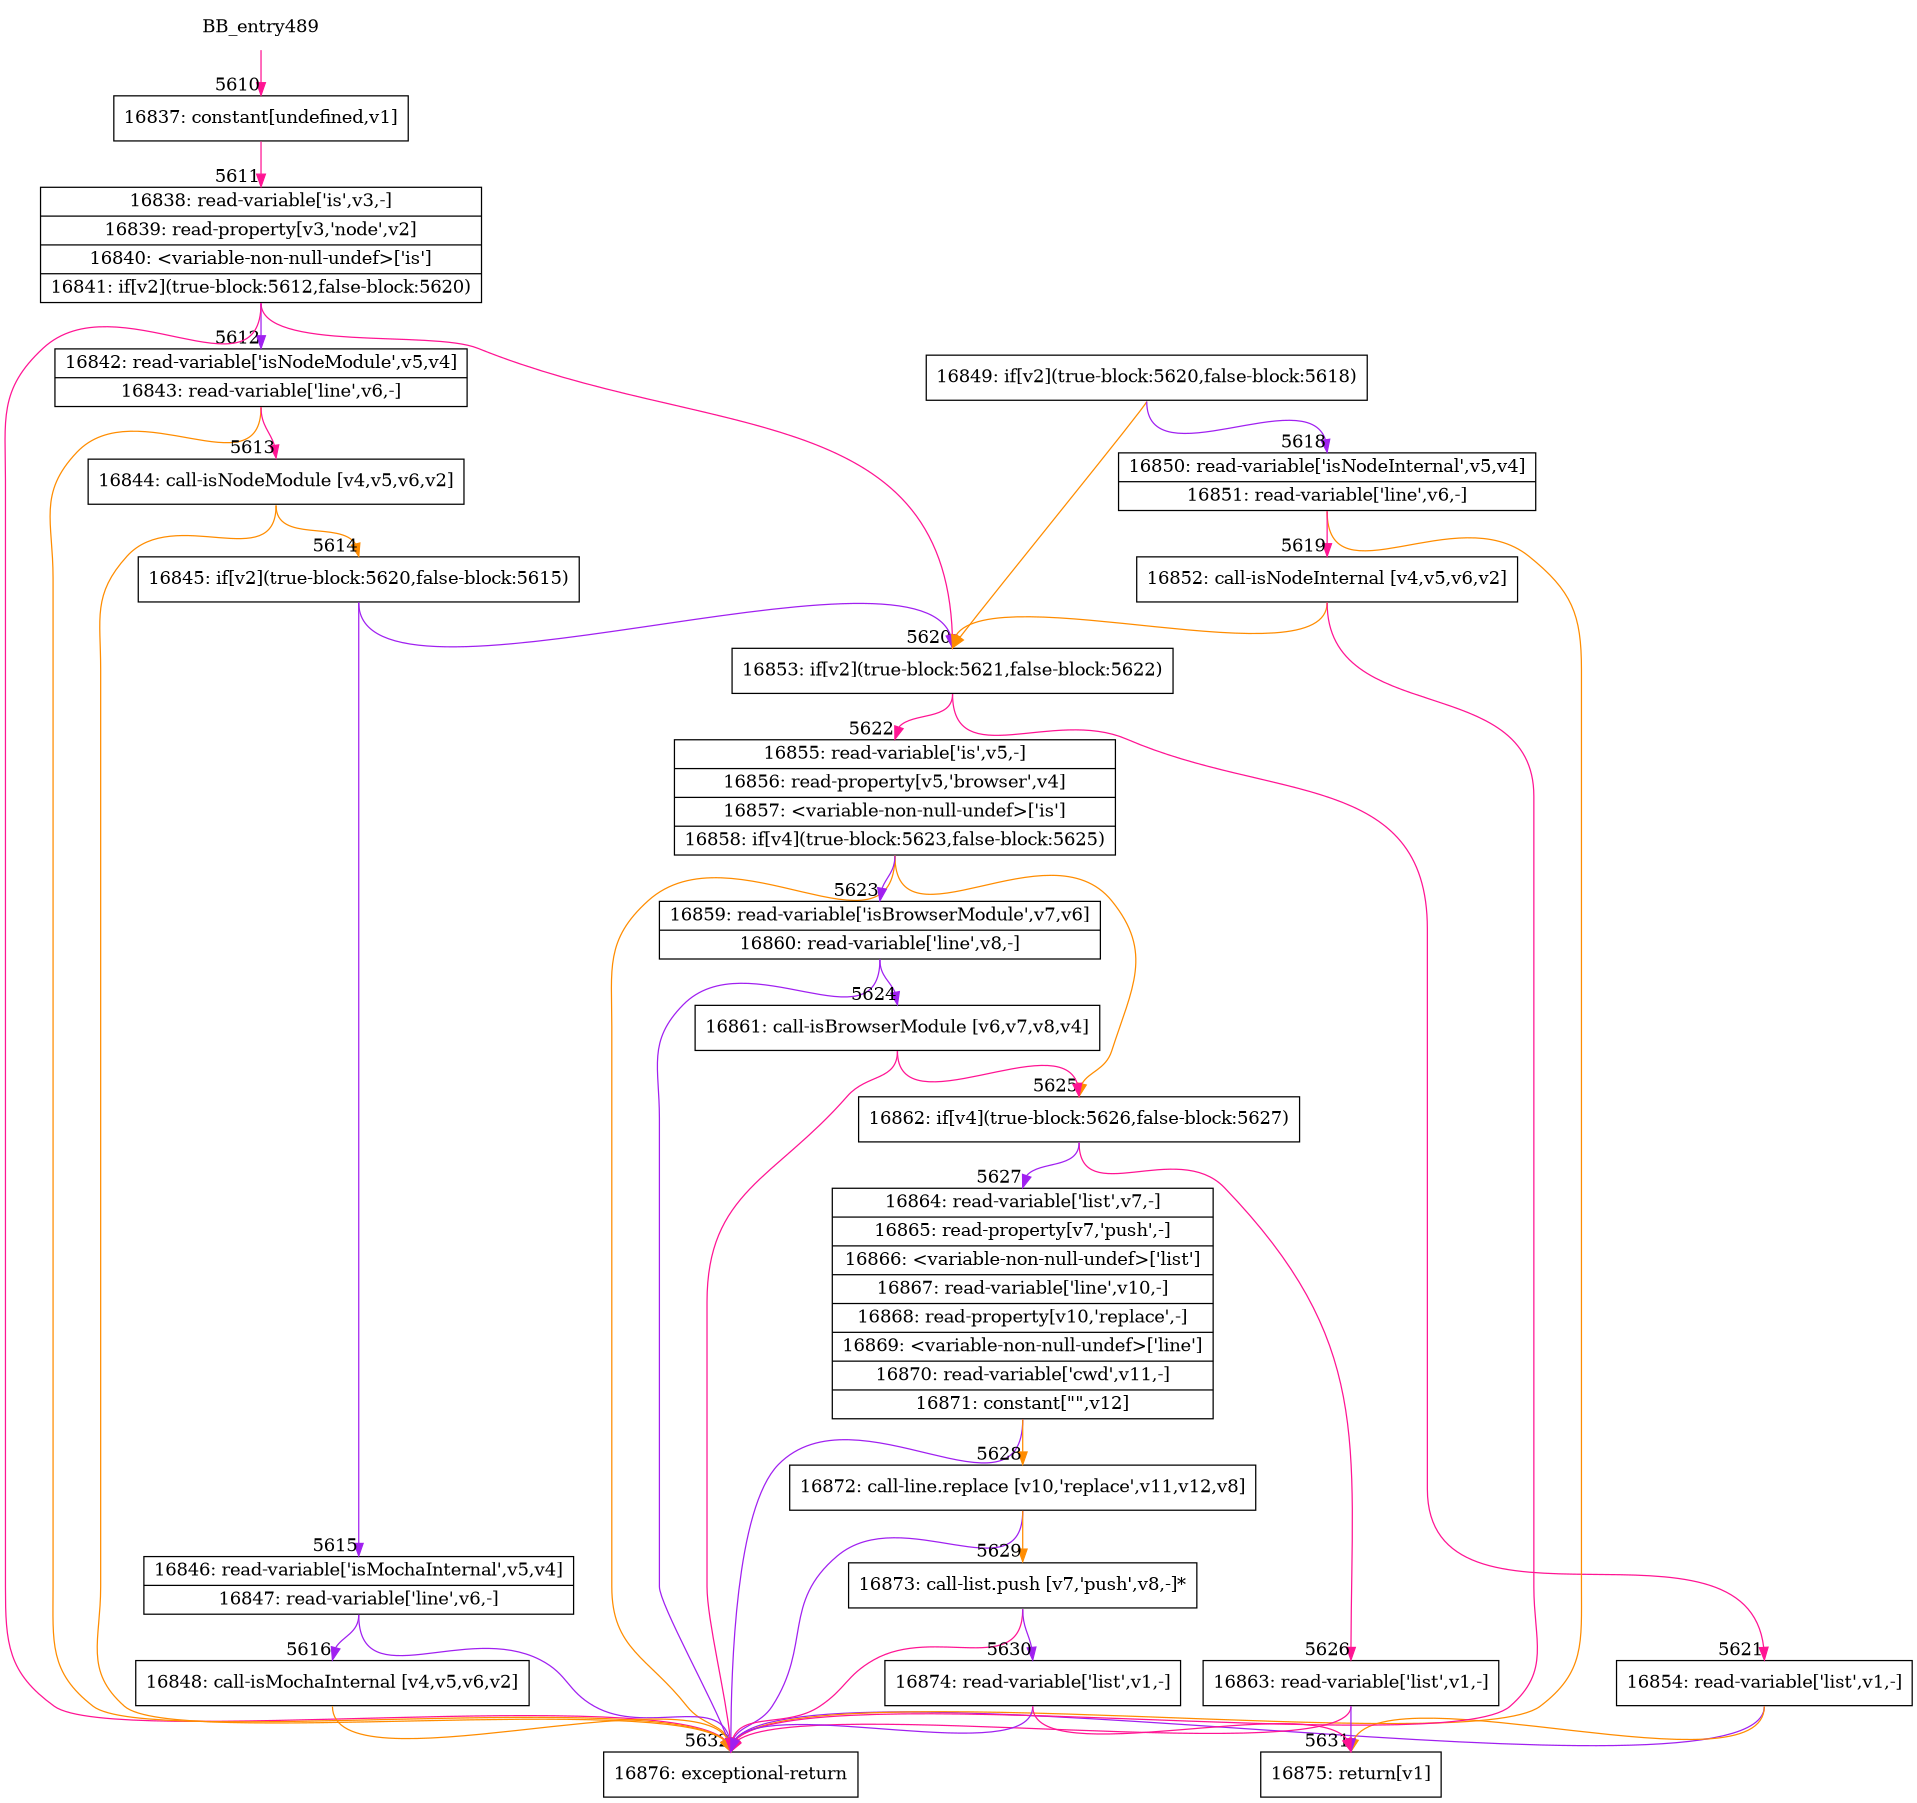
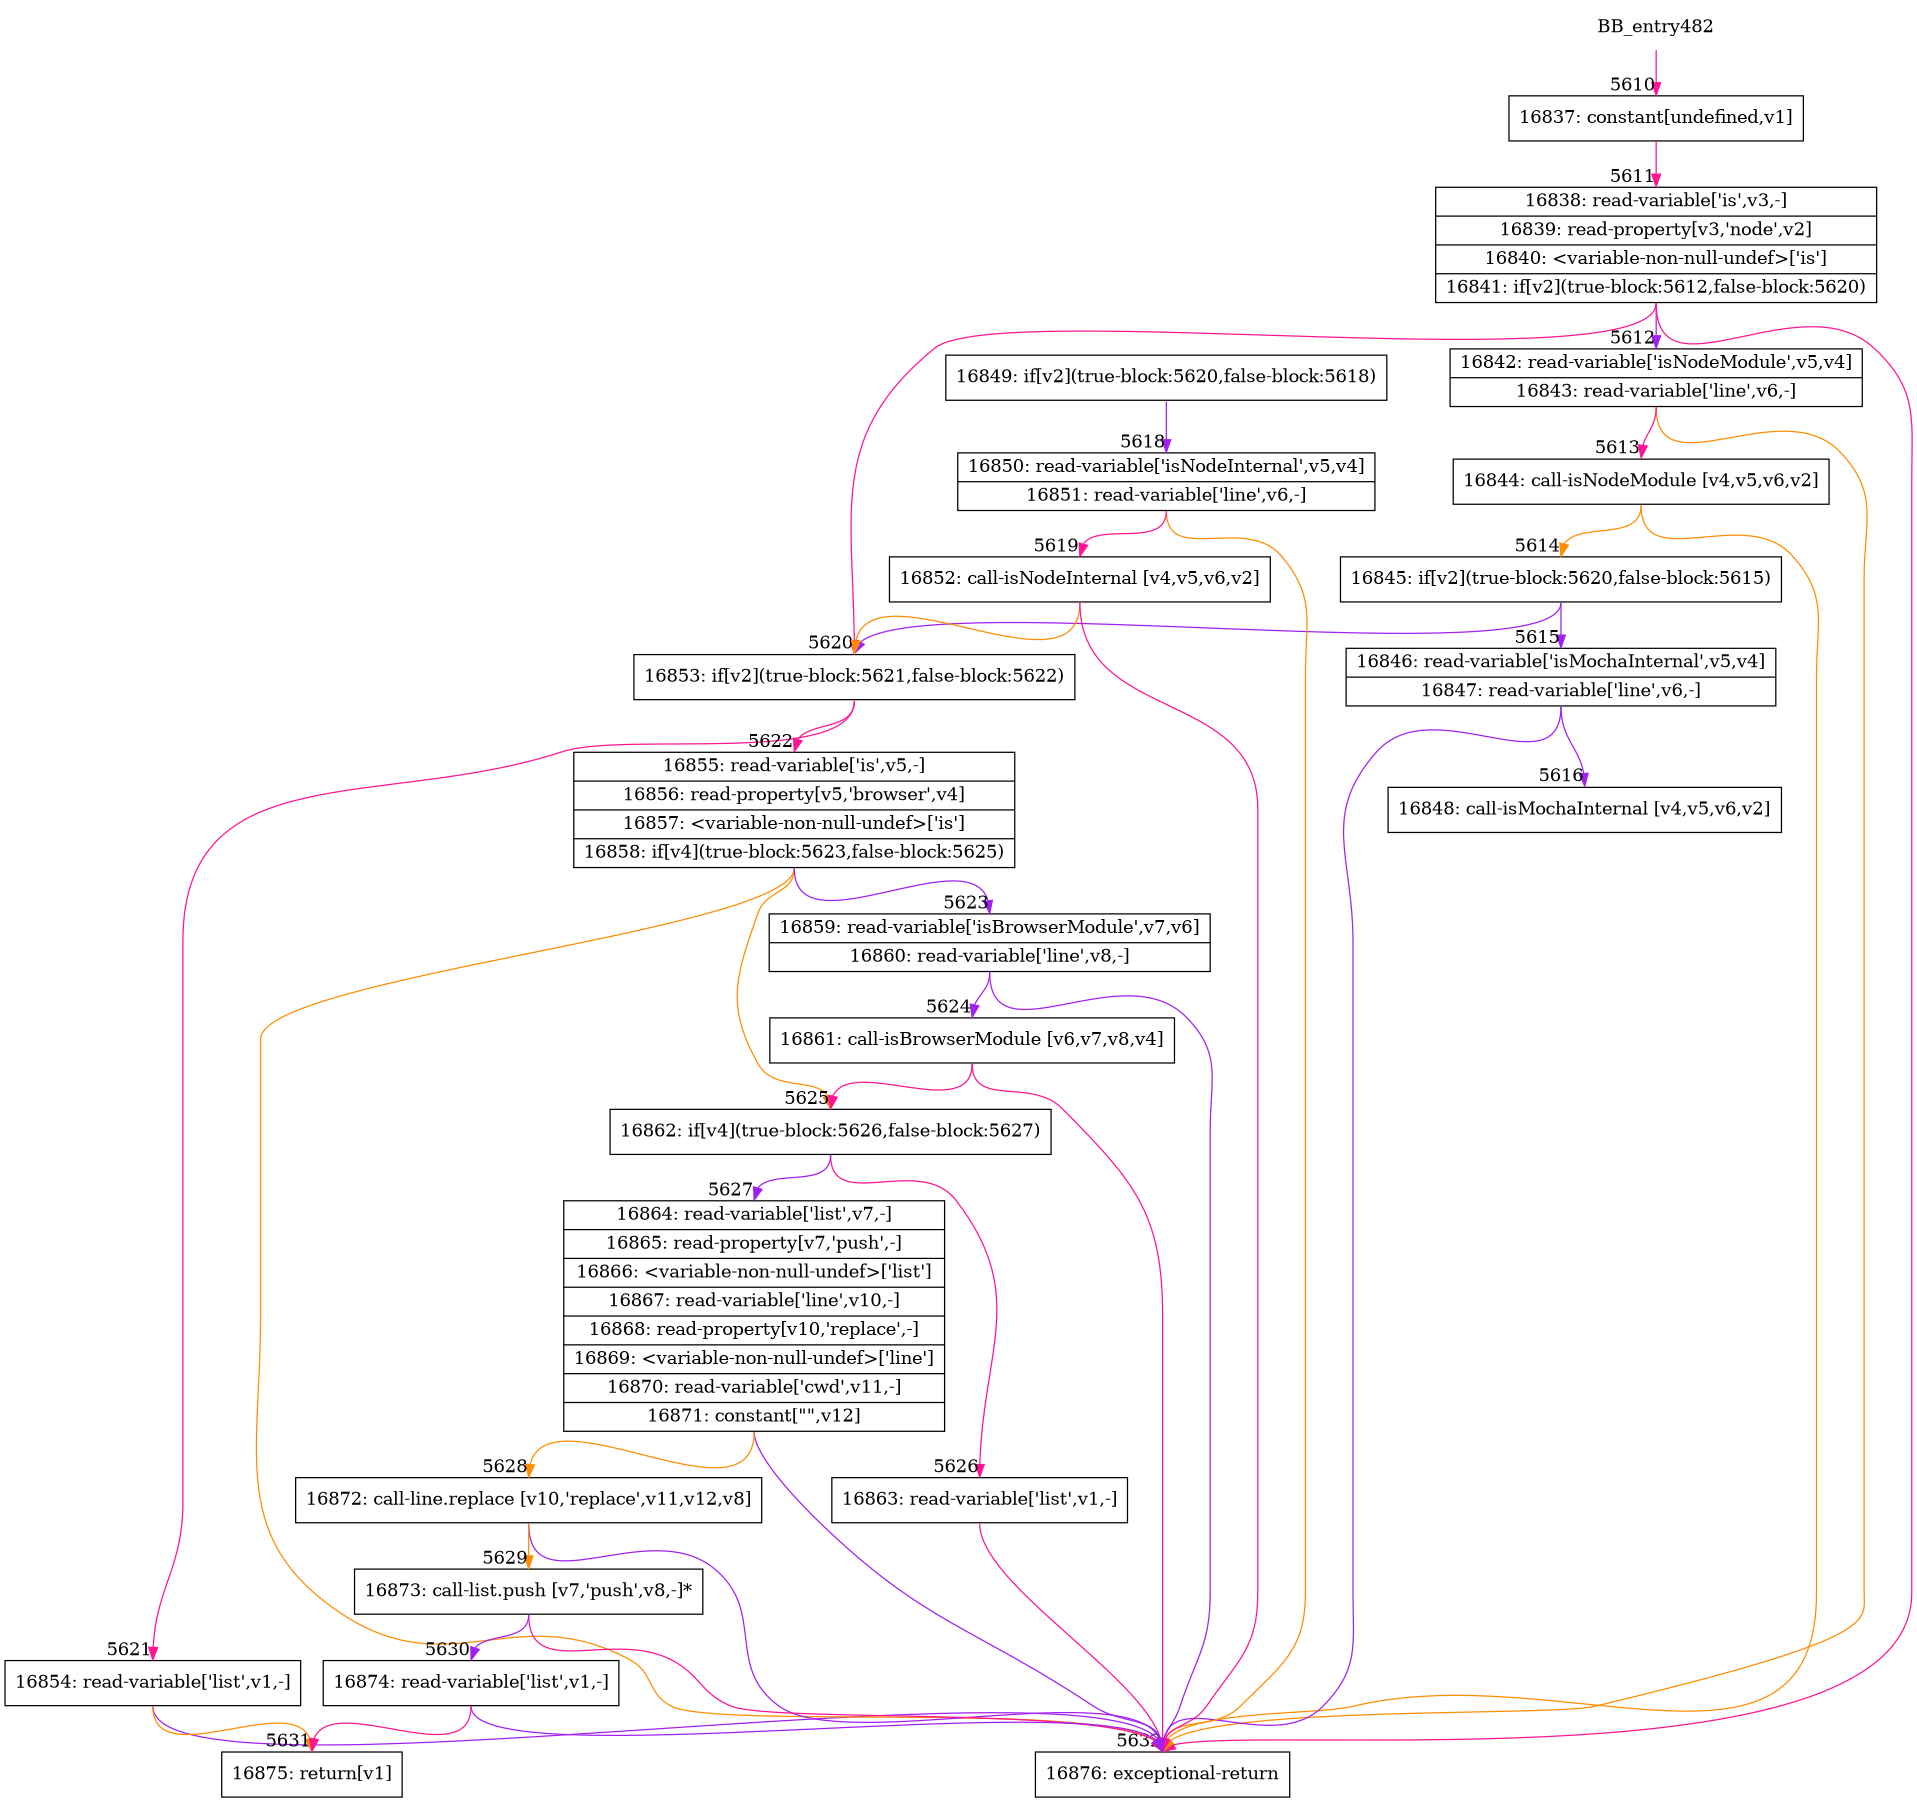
node "BB_entry489": label "BB_entry489" -> "BB_entry482"
edge "16849: if[v2](true-block:5620,false-block:5618)" -> "16853: if[v2](true-block:5621,false-block:5622)": removed
edge "16863: read-variable['list',v1,-]" -> "16875: return[v1]": removed
edge "16848: call-isMochaInternal [v4,v5,v6,v2]" -> "16876: exceptional-return": removed
